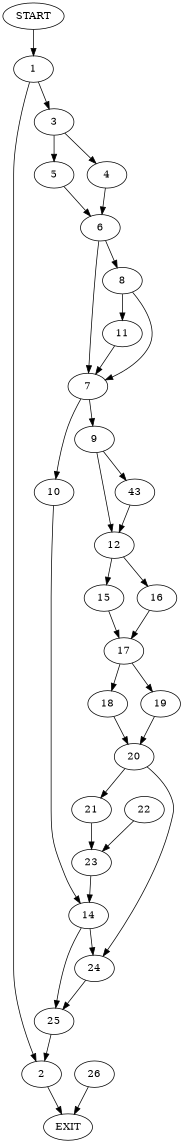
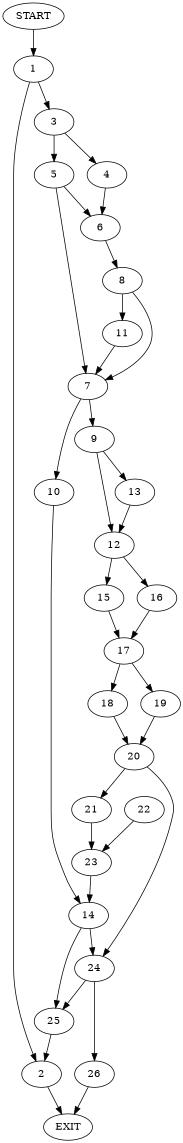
edge "6" -> "7": now "5" -> "7"
node "43": label "43" -> "13"
edge "24" -> "26": added
